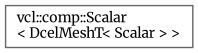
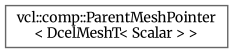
node "vcl::comp::Scalar < DcelMeshT< Scalar > >": label "vcl::comp::Scalar < DcelMeshT< Scalar > >" -> "vcl::comp::ParentMeshPointer < DcelMeshT< Scalar > >"
